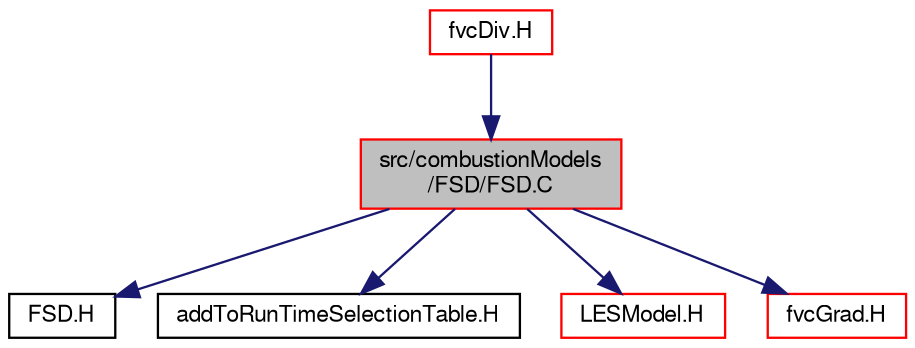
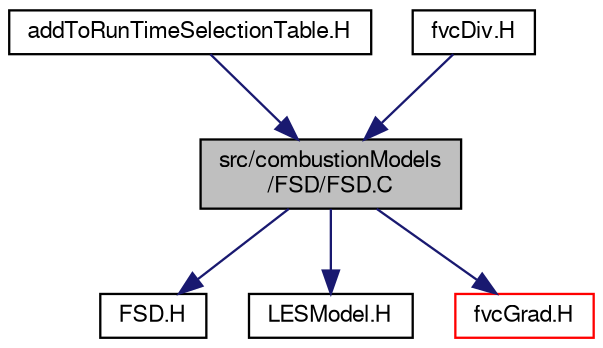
node "fvcDiv.H": color red -> black
node "src/combustionModels /FSD/FSD.C": color red -> black
edge "src/combustionModels /FSD/FSD.C" -> "addToRunTimeSelectionTable.H": reversed
node "LESModel.H": color red -> black
